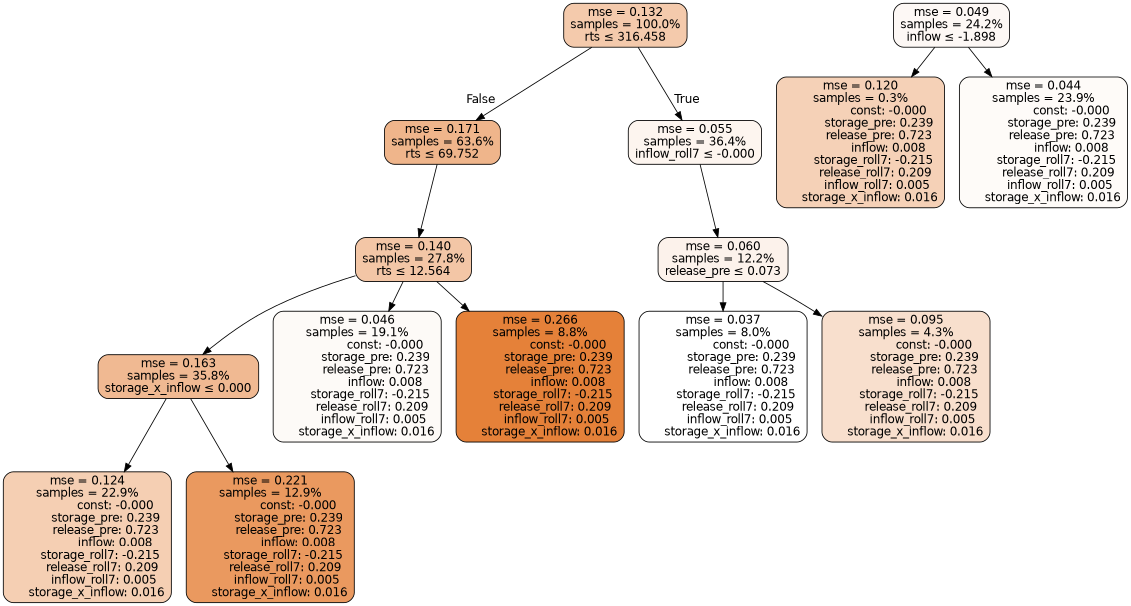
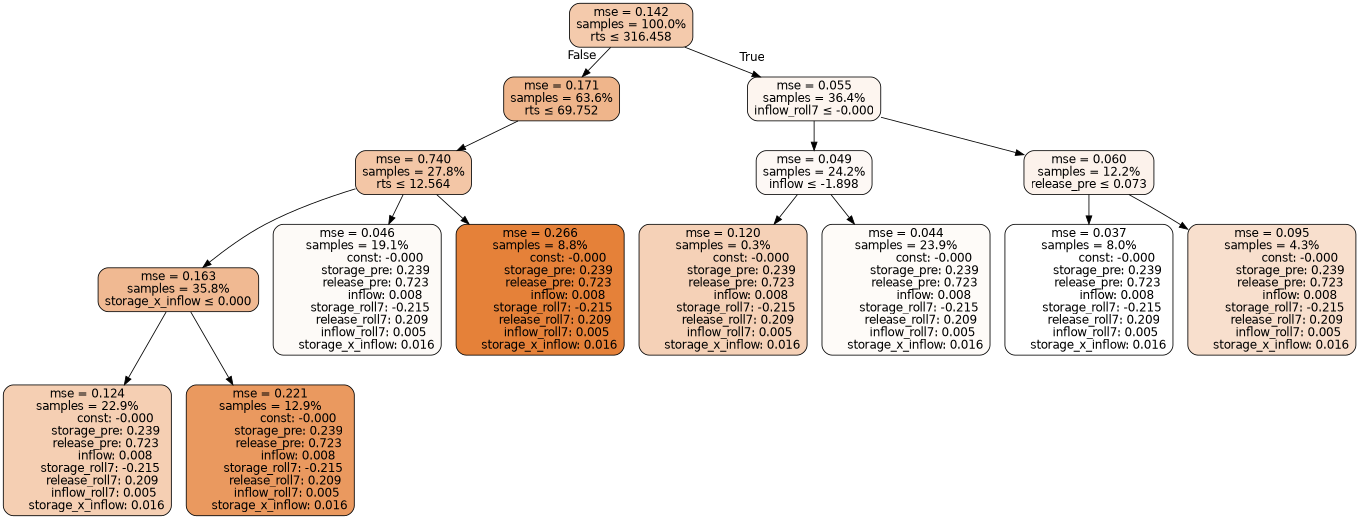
node "mse = 0.132 samples = 100.0% rts ≤ 316.458": label "mse = 0.132 samples = 100.0% rts ≤ 316.458" -> "mse = 0.142 samples = 100.0% rts ≤ 316.458"
edge "mse = 0.055 samples = 36.4% inflow_roll7 ≤ -0.000" -> "mse = 0.049 samples = 24.2% inflow ≤ -1.898": added
node "mse = 0.140 samples = 27.8% rts ≤ 12.564": label "mse = 0.140 samples = 27.8% rts ≤ 12.564" -> "mse = 0.740 samples = 27.8% rts ≤ 12.564"
